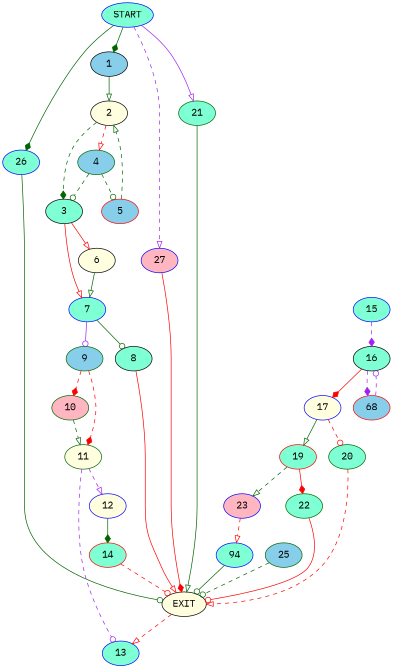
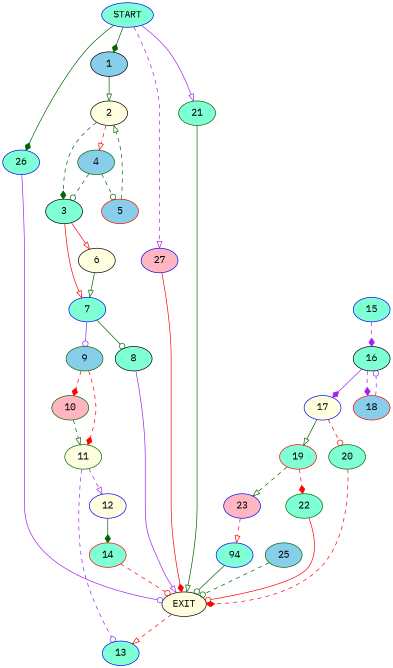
edge "16" -> "17": color red -> purple
node "68": label "68" -> "18"
edge "26" -> "EXIT": color darkgreen -> purple
edge "19" -> "22": style solid -> dashed
edge "8" -> "EXIT": color red -> purple
edge "20" -> "EXIT": arrowhead onormal -> diamond
